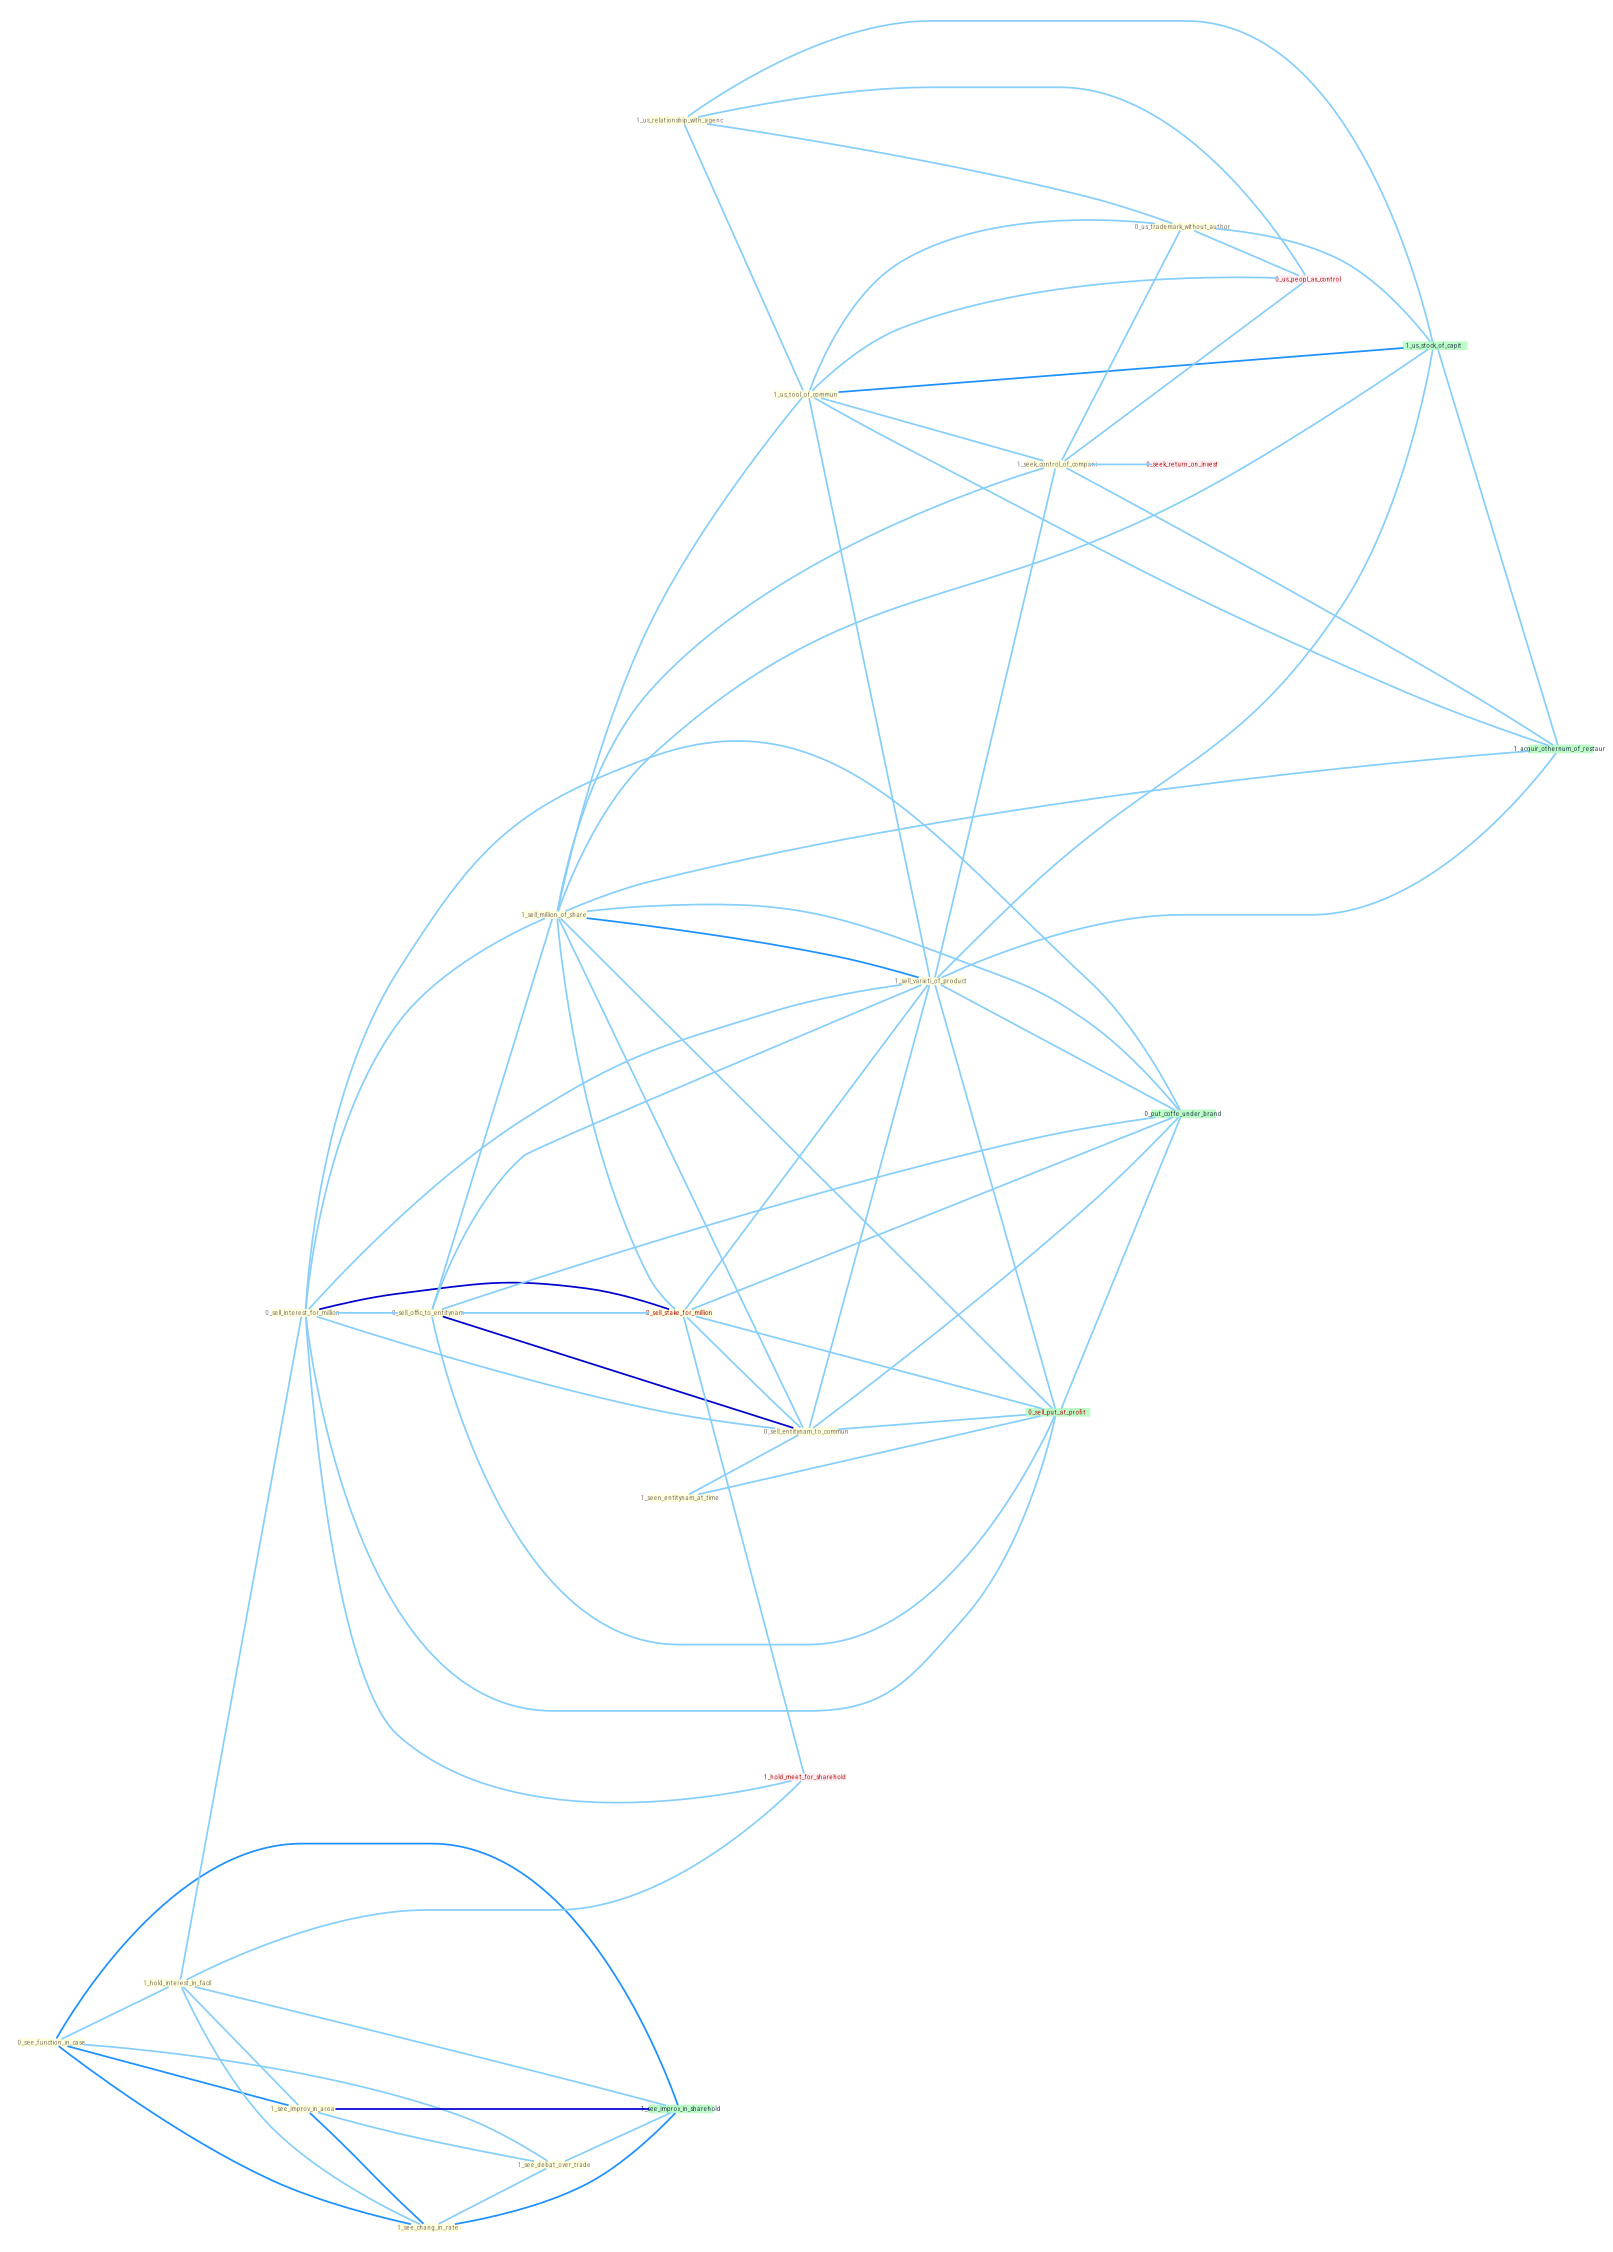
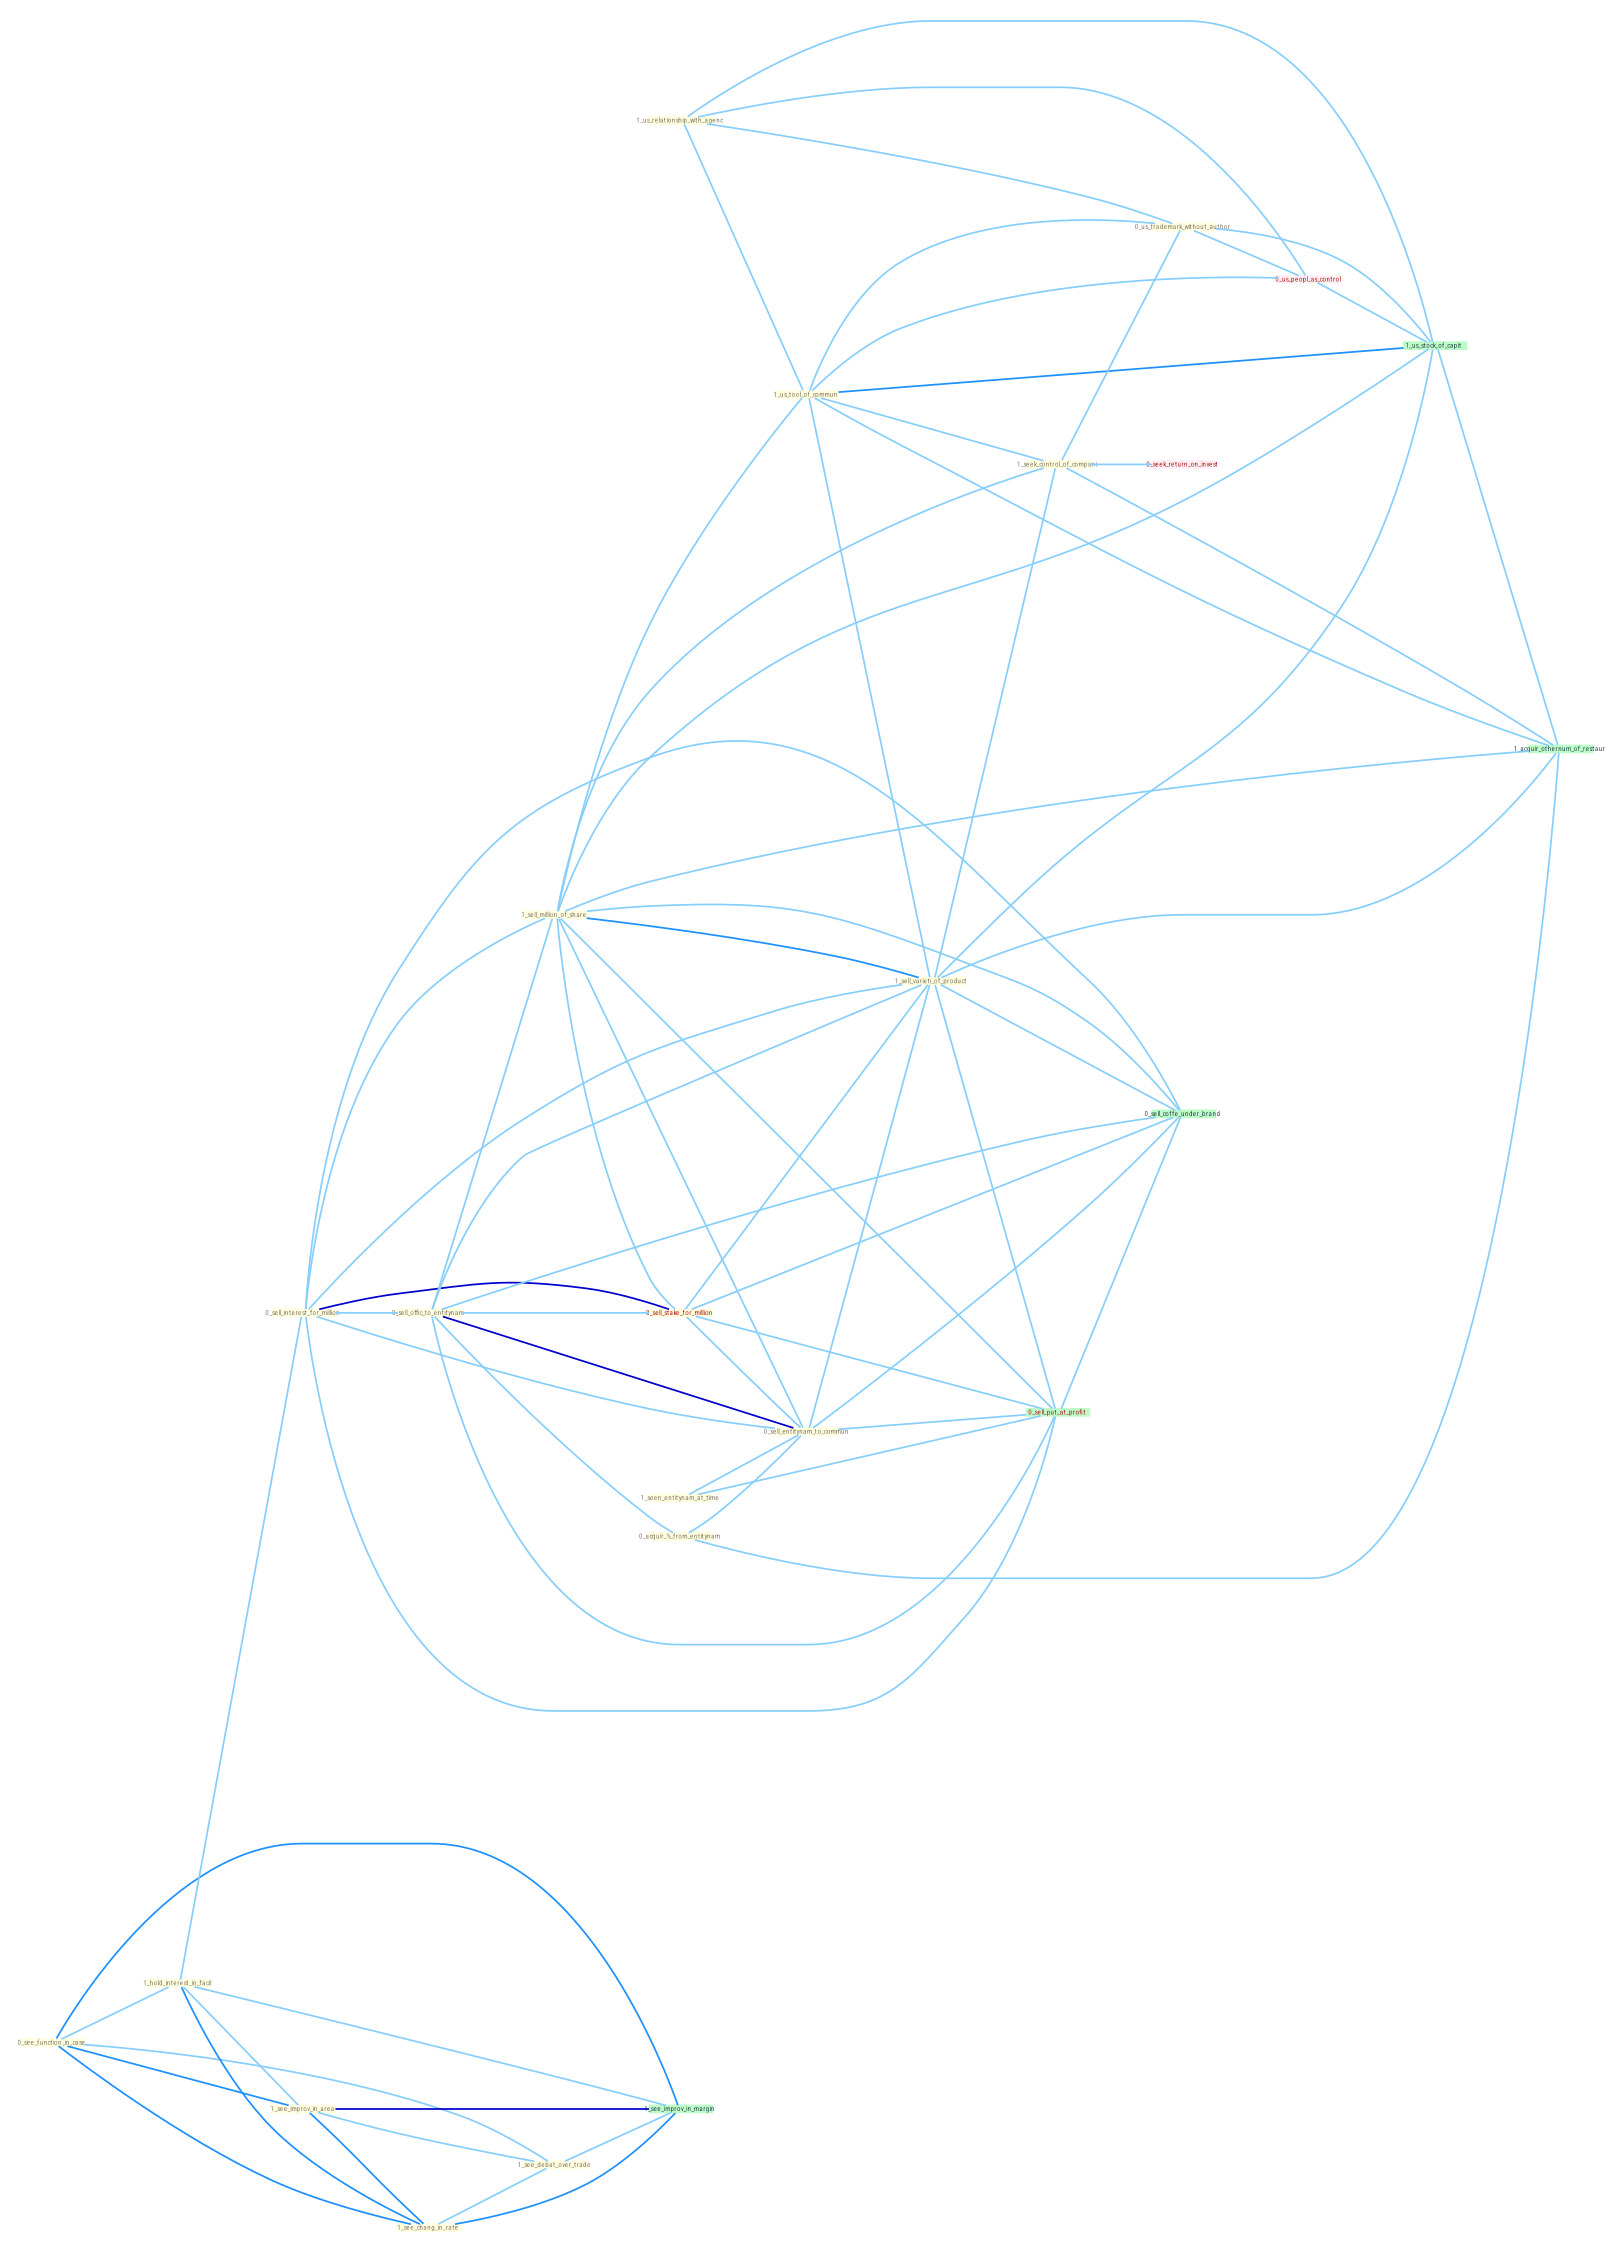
edge "0_us_peopl_as_control" -- "1_seek_control_of_compani": now "0_us_peopl_as_control" -- "1_us_stock_of_capit"
node "0_put_coffe_under_brand": label "0_put_coffe_under_brand" -> "0_sell_coffe_under_brand"
node "0_acquir_%_from_entitynam": added
node "1_hold_meet_for_sharehold": removed
node "1_see_improv_in_sharehold": label "1_see_improv_in_sharehold" -> "1_see_improv_in_margin"
edge "1_hold_interest_in_facil" -- "1_see_chang_in_rate": color #87cefa -> #1e90ff
